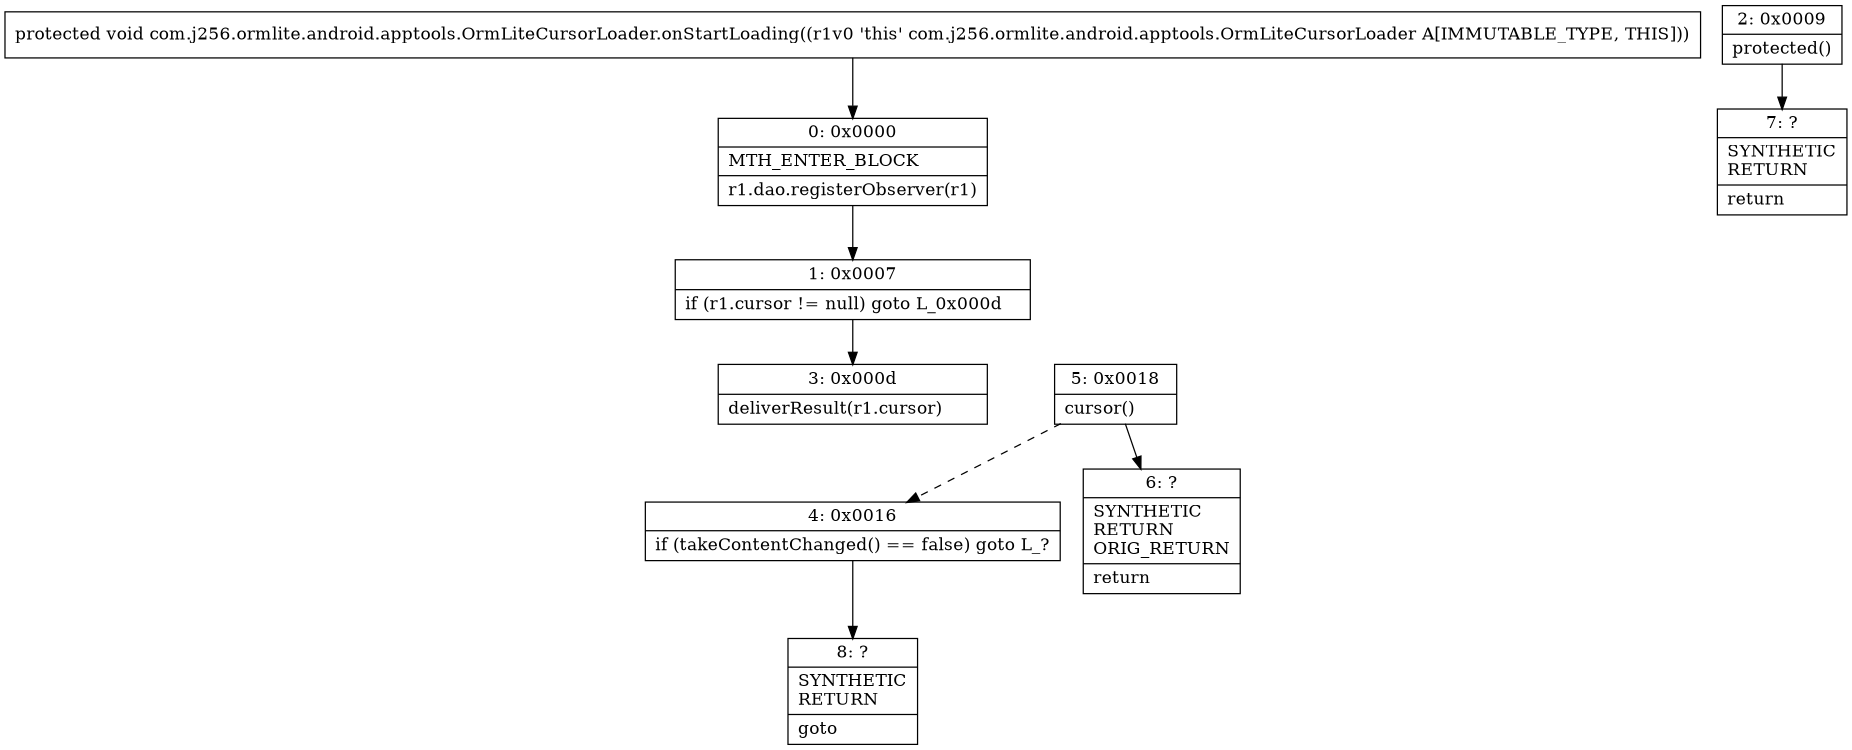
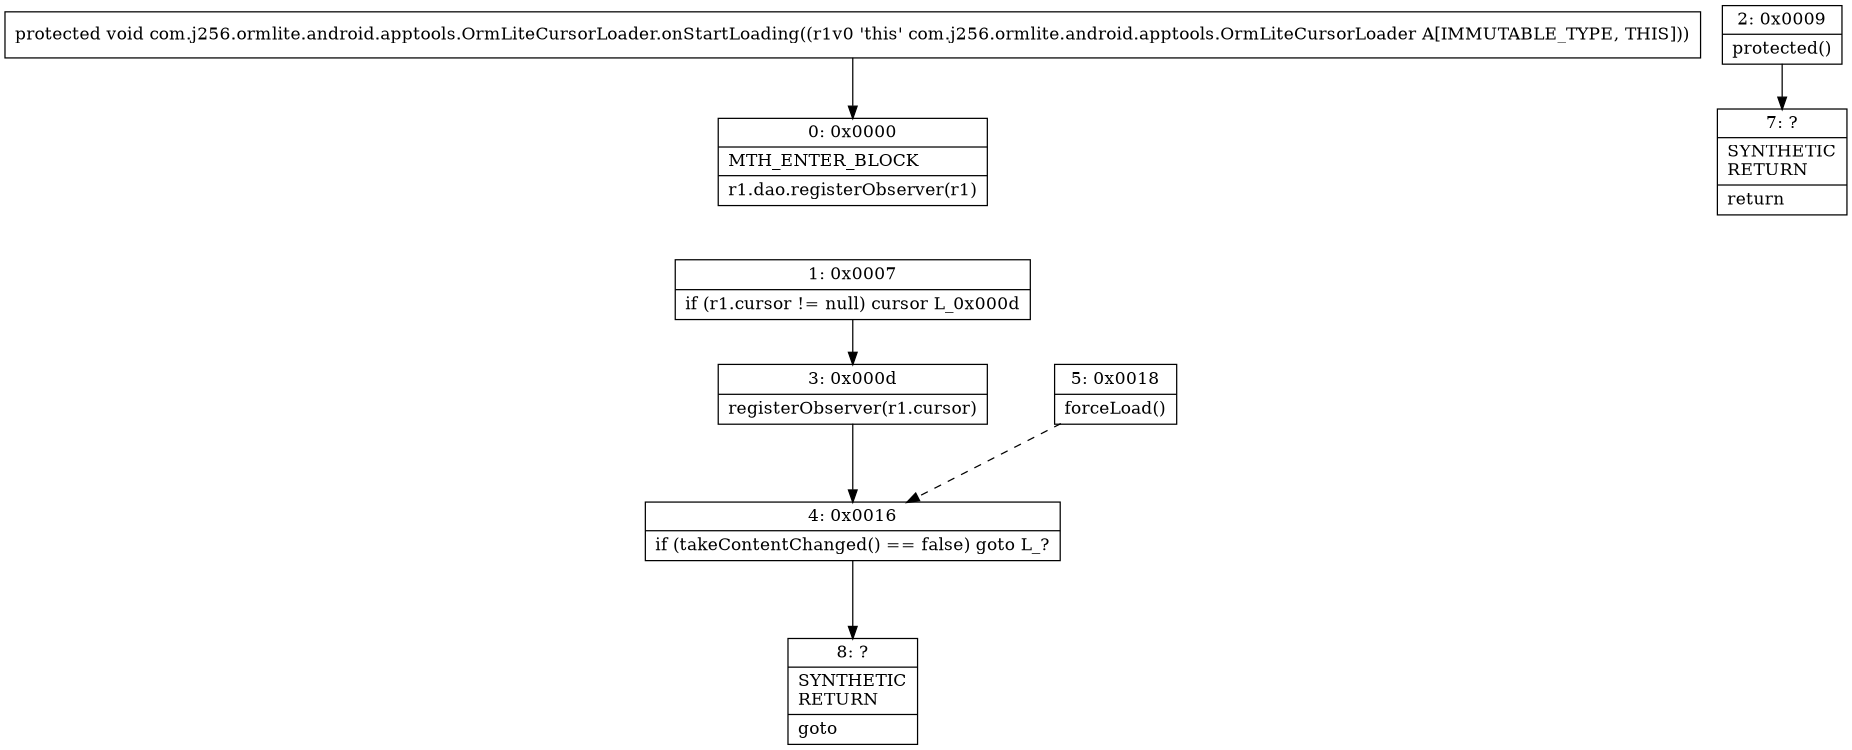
edge "0: 0x0000" -> "1: 0x0007": removed
node "1: 0x0007": text "if (r1.cursor != null) goto L_0x000d" -> "if (r1.cursor != null) cursor L_0x000d"
node "3: 0x000d": text "deliverResult(r1.cursor)" -> "registerObserver(r1.cursor)"
node "5: 0x0018": text "cursor()" -> "forceLoad()"
edge "3: 0x000d" -> "4: 0x0016": added
node "6: ?": removed
